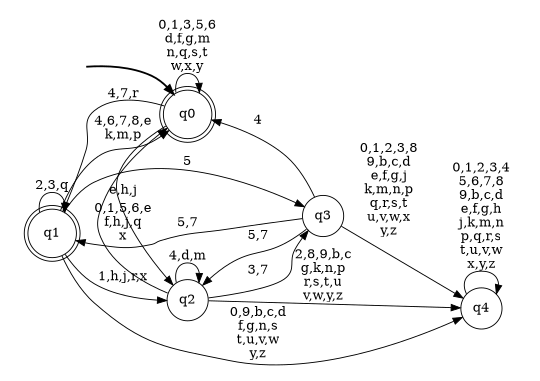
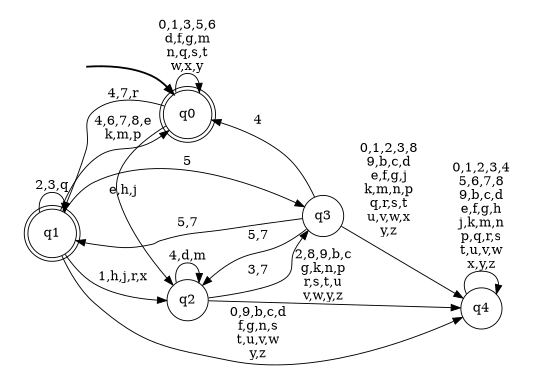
edge "q2" -> "q0": removed, label "0,1,5,6,e f,h,j,q x"
